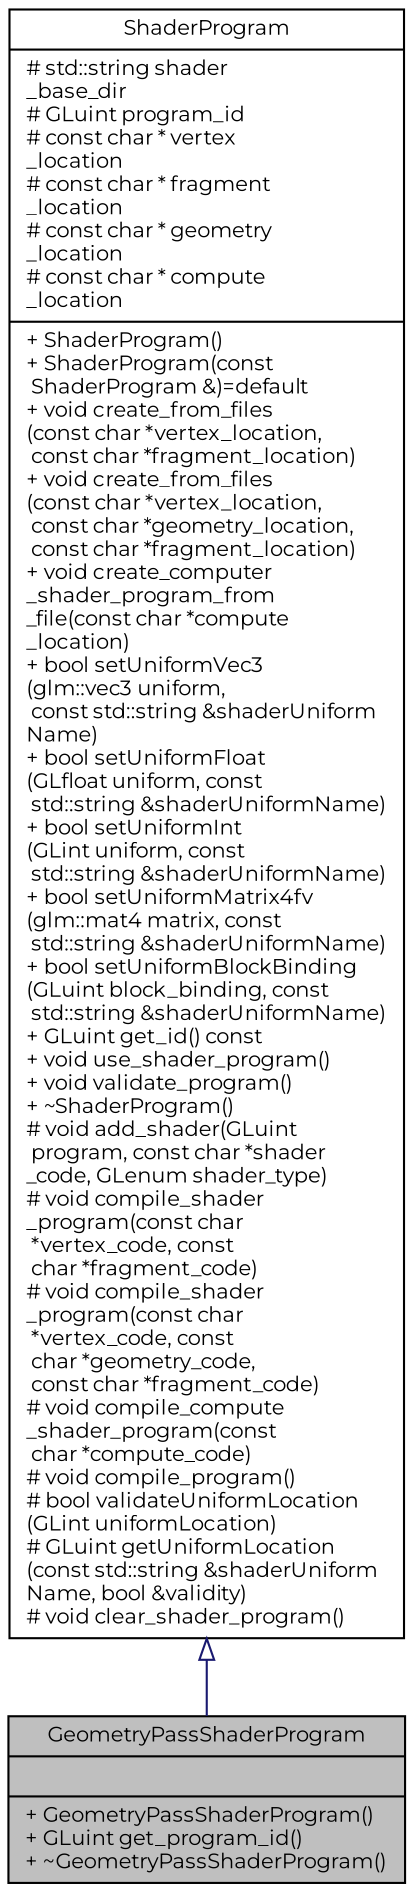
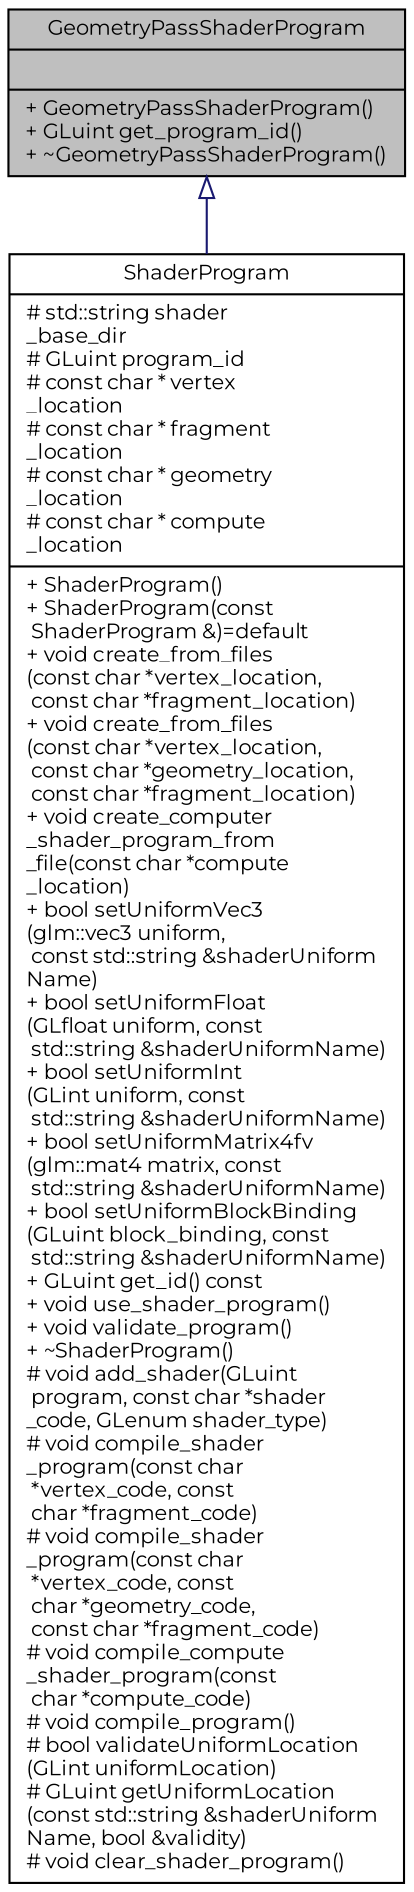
edge "GeometryPassShaderProgram" -> "ShaderProgram": reversed
